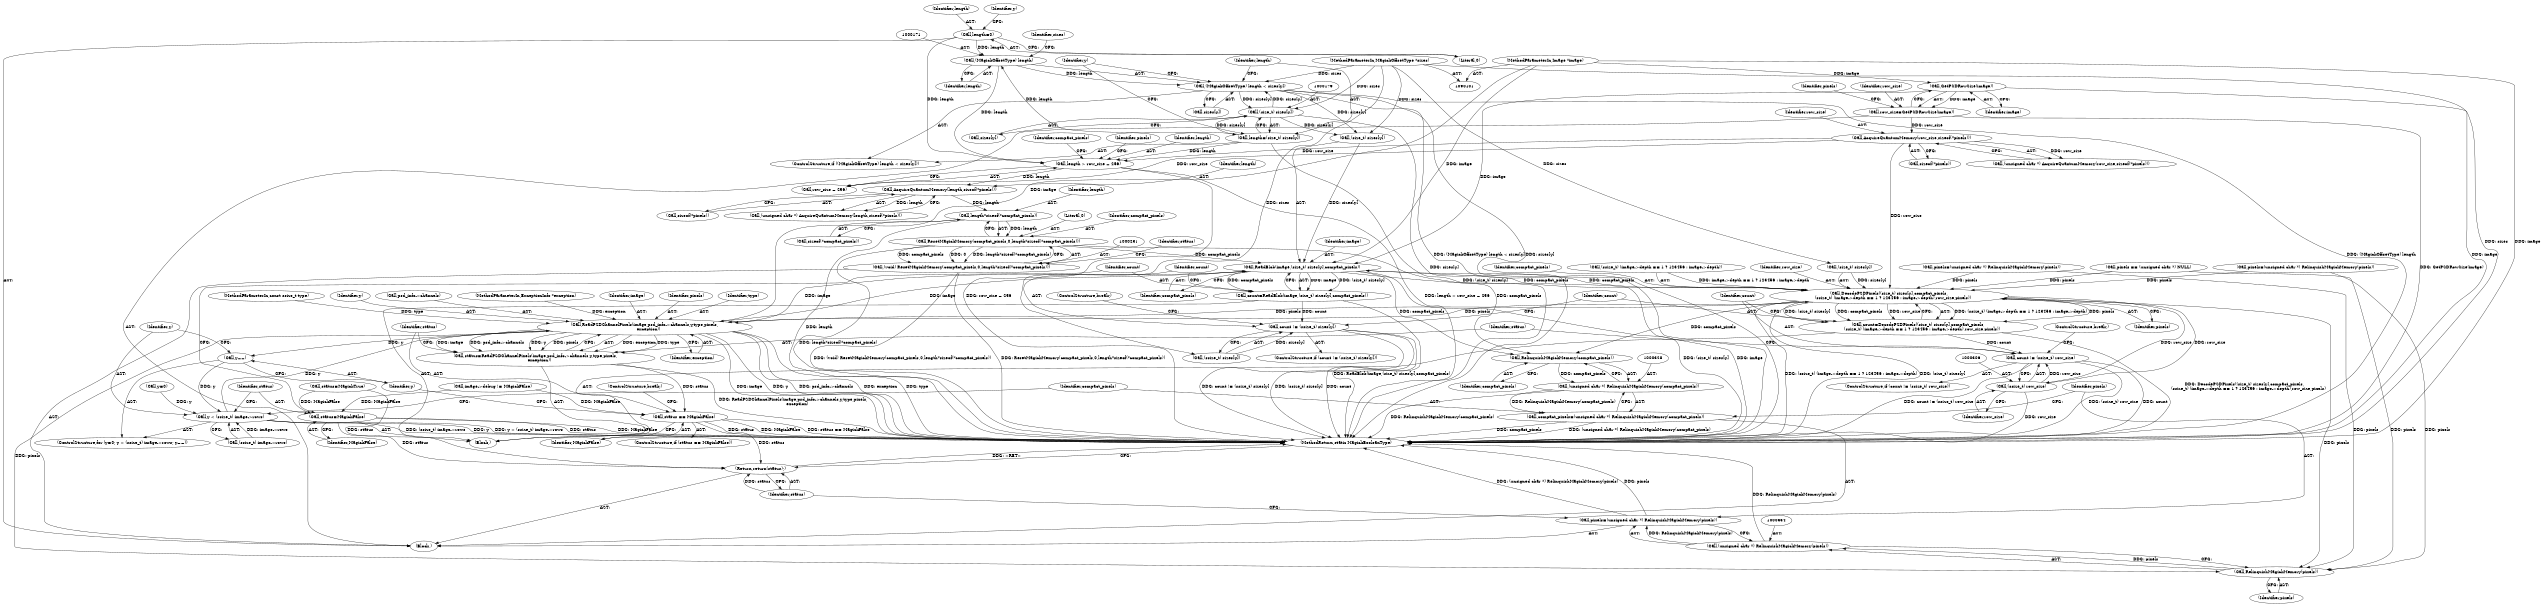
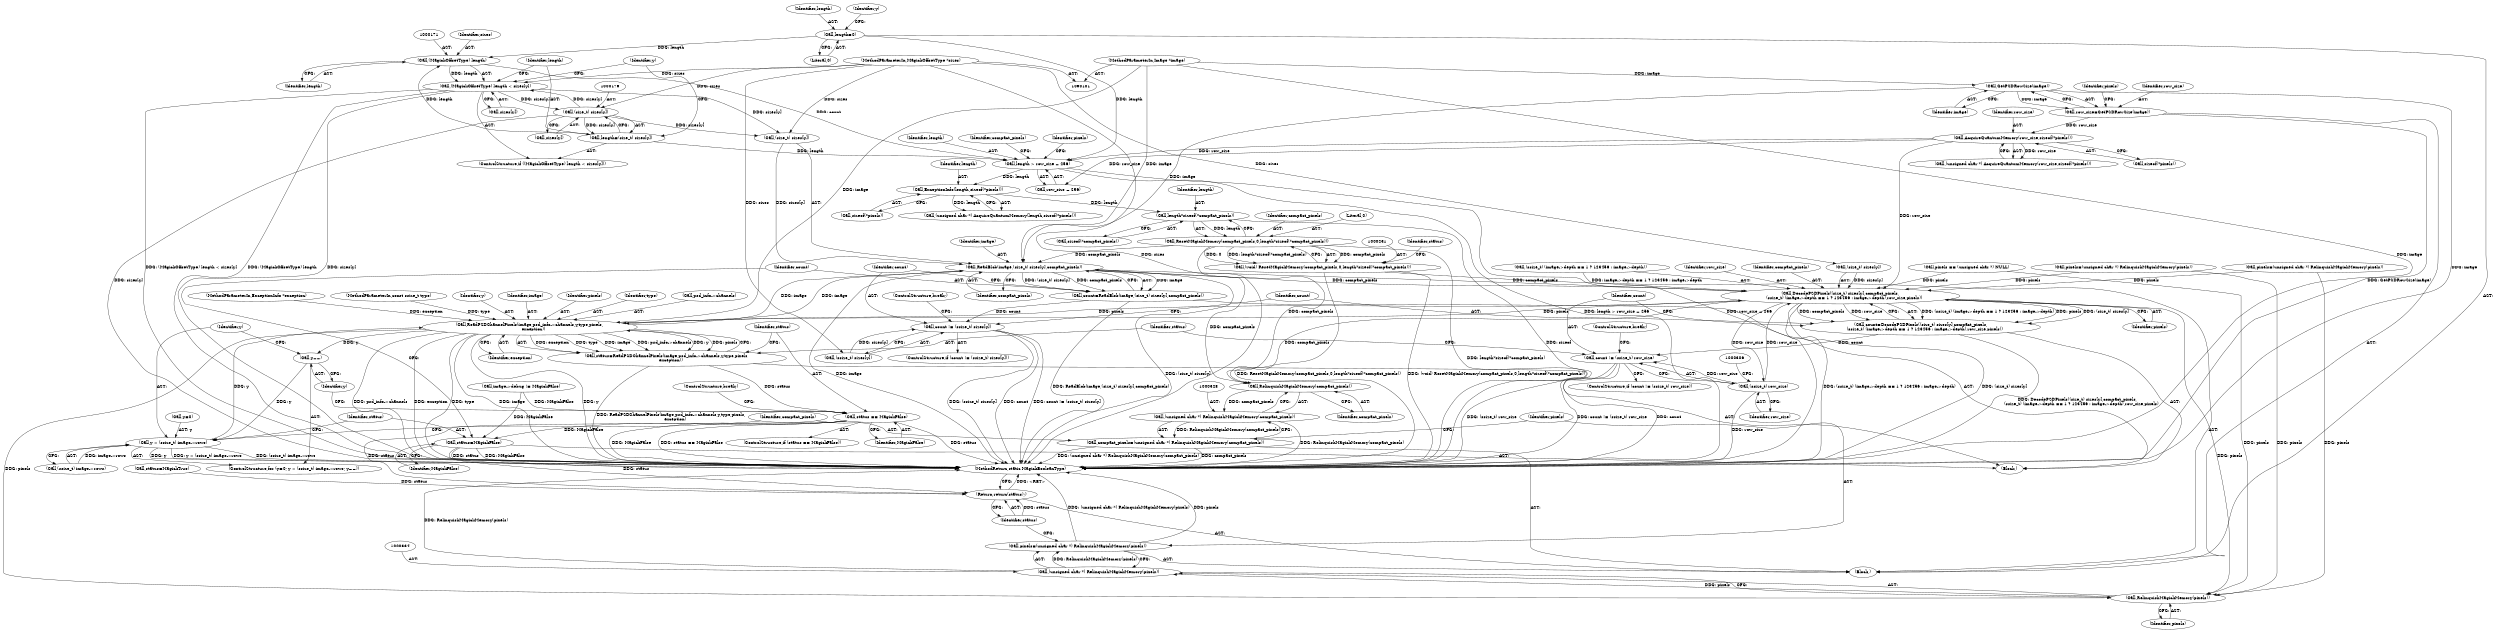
edge "(Identifier,sizes)" -> "(Call,(MagickOffsetType) length)": label "CFG: " -> "AST: "
edge "(Call,(MagickOffsetType) length)" -> "(Call,length > row_size + 256)": label "DDG: length" -> "DDG: count"
edge "(Call,length > row_size + 256)" -> "(Call,row_size + 256)": label "CFG: " -> "AST: "
node "(Call,AcquireQuantumMemory(length,sizeof(*pixels)))": label "(Call,AcquireQuantumMemory(length,sizeof(*pixels)))" -> "(Call,ExceptionInfo(length,sizeof(*pixels)))"
edge "(Call,length=(size_t) sizes[y])" -> "(MethodReturn,static MagickBooleanType)": removed, label "DDG: (size_t) sizes[y]"
edge "(Call,length*sizeof(*compact_pixels))" -> "(MethodReturn,static MagickBooleanType)": label "DDG: length" -> "DDG: sizeof"
edge "(Call,count != (ssize_t) row_size)" -> "(ControlStructure,if (count != (ssize_t) row_size))": label "AST: " -> "CFG: "
edge "1000306" -> "(Call,(ssize_t) row_size)": label "AST: " -> "CFG: "
edge "(Call,status=MagickTrue)" -> "(Call,status=MagickFalse)": now "(Call,status == MagickFalse)" -> "(Call,status=MagickFalse)"
edge "(Call,y=0)" -> "(Call,y < (ssize_t) image->rows)": label "DDG: y" -> "AST: y"
